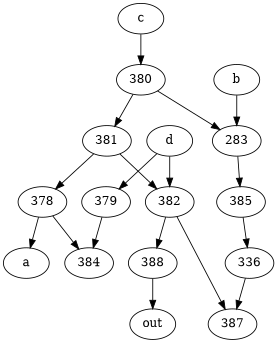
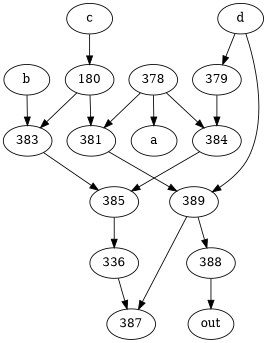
node "380": label "380" -> "180"
node "283": label "283" -> "383"
edge "381" -> "378": reversed
edge "384" -> "385": added
node "382": label "382" -> "389"
